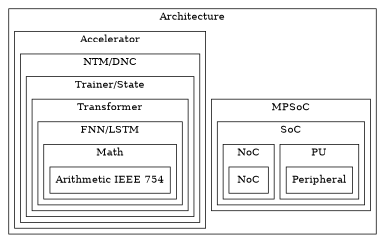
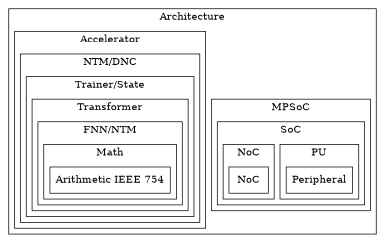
cluster "FNN/LSTM": label "FNN/LSTM" -> "FNN/NTM"
